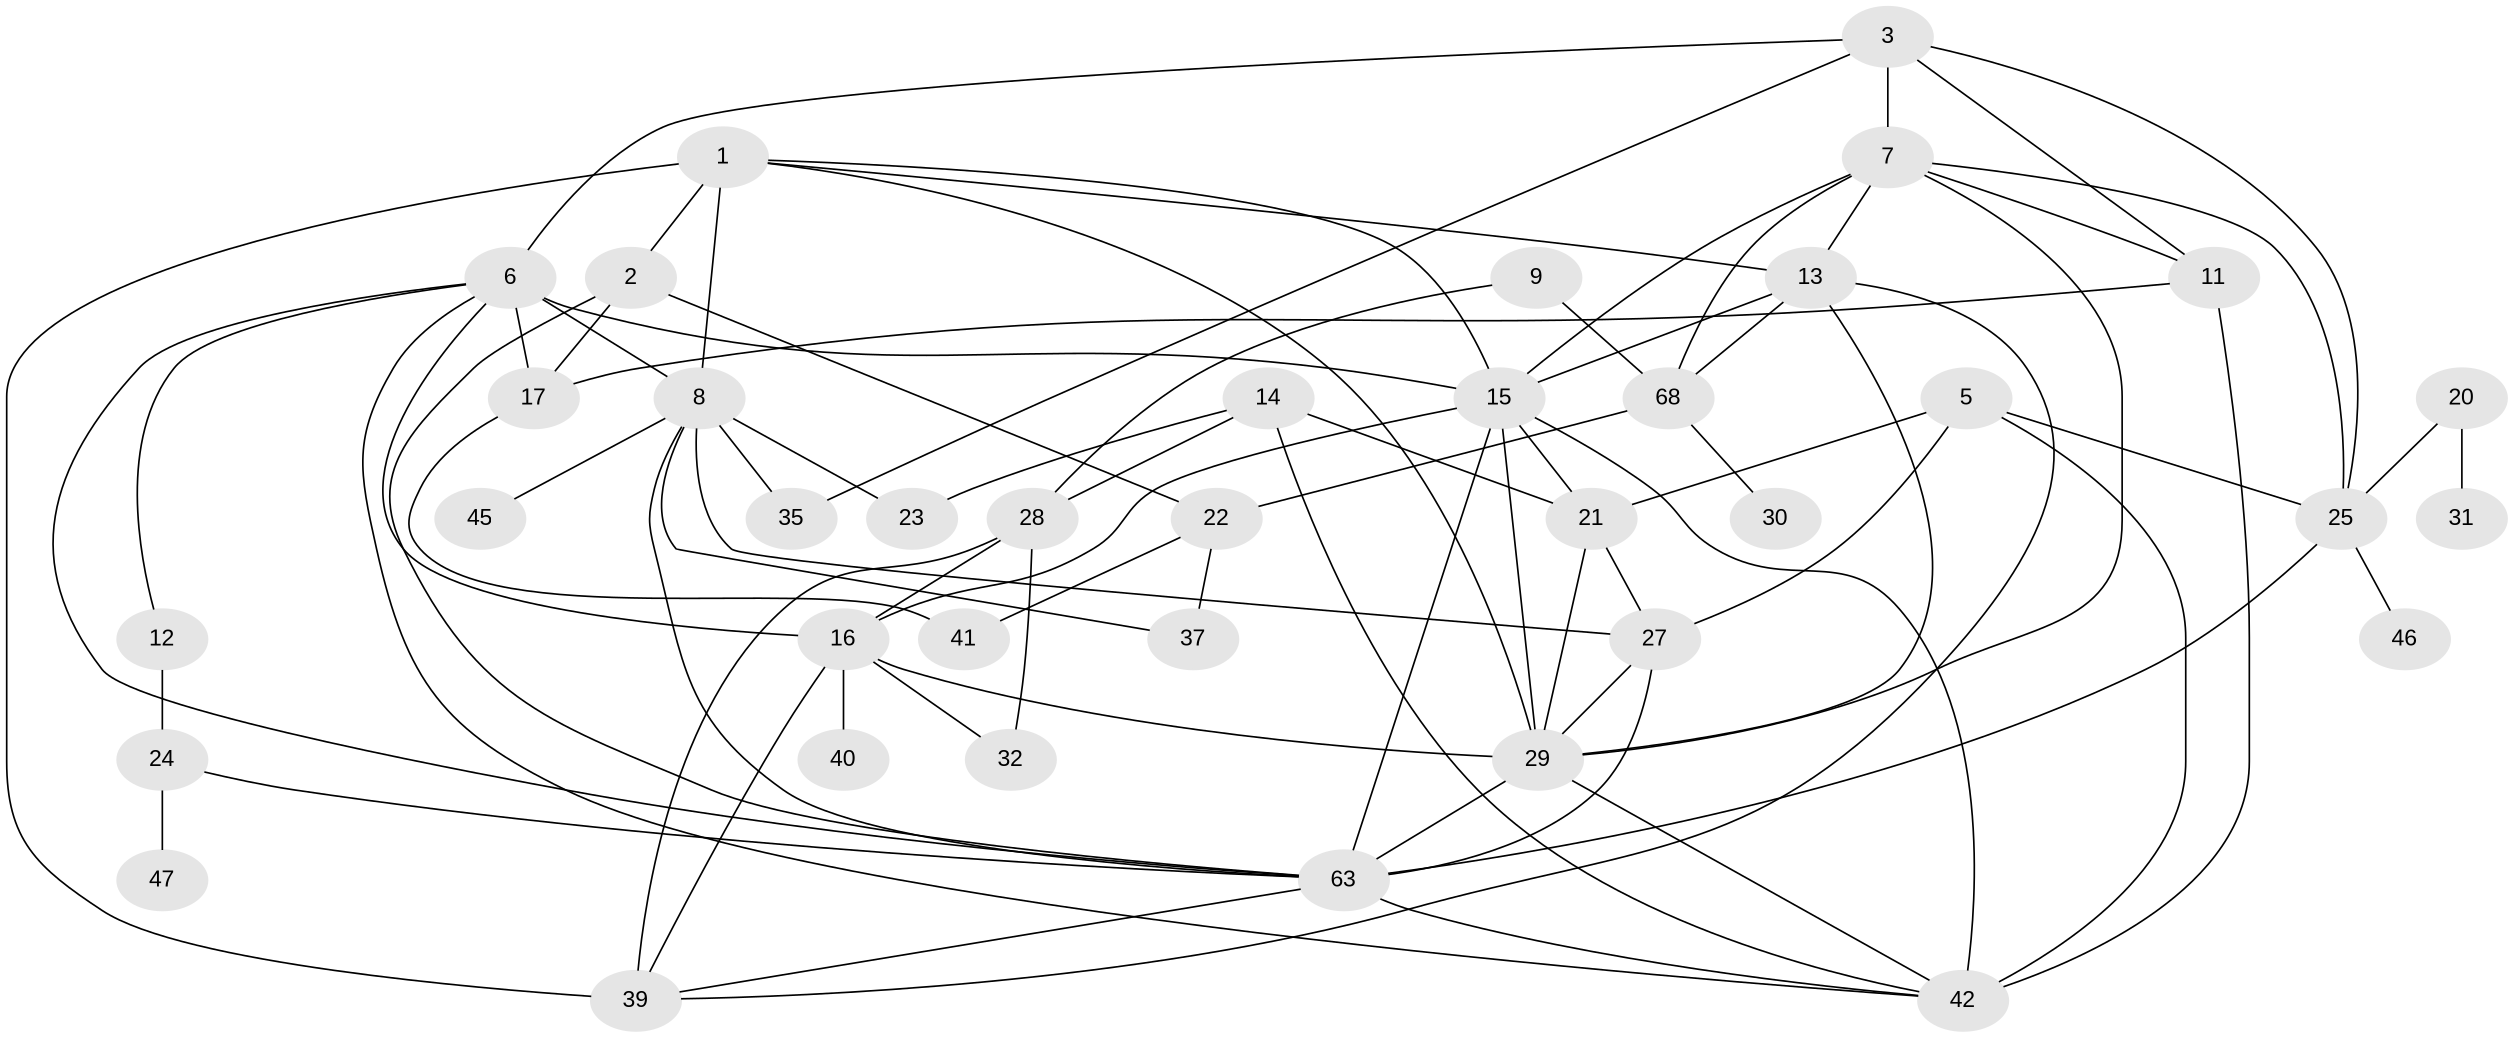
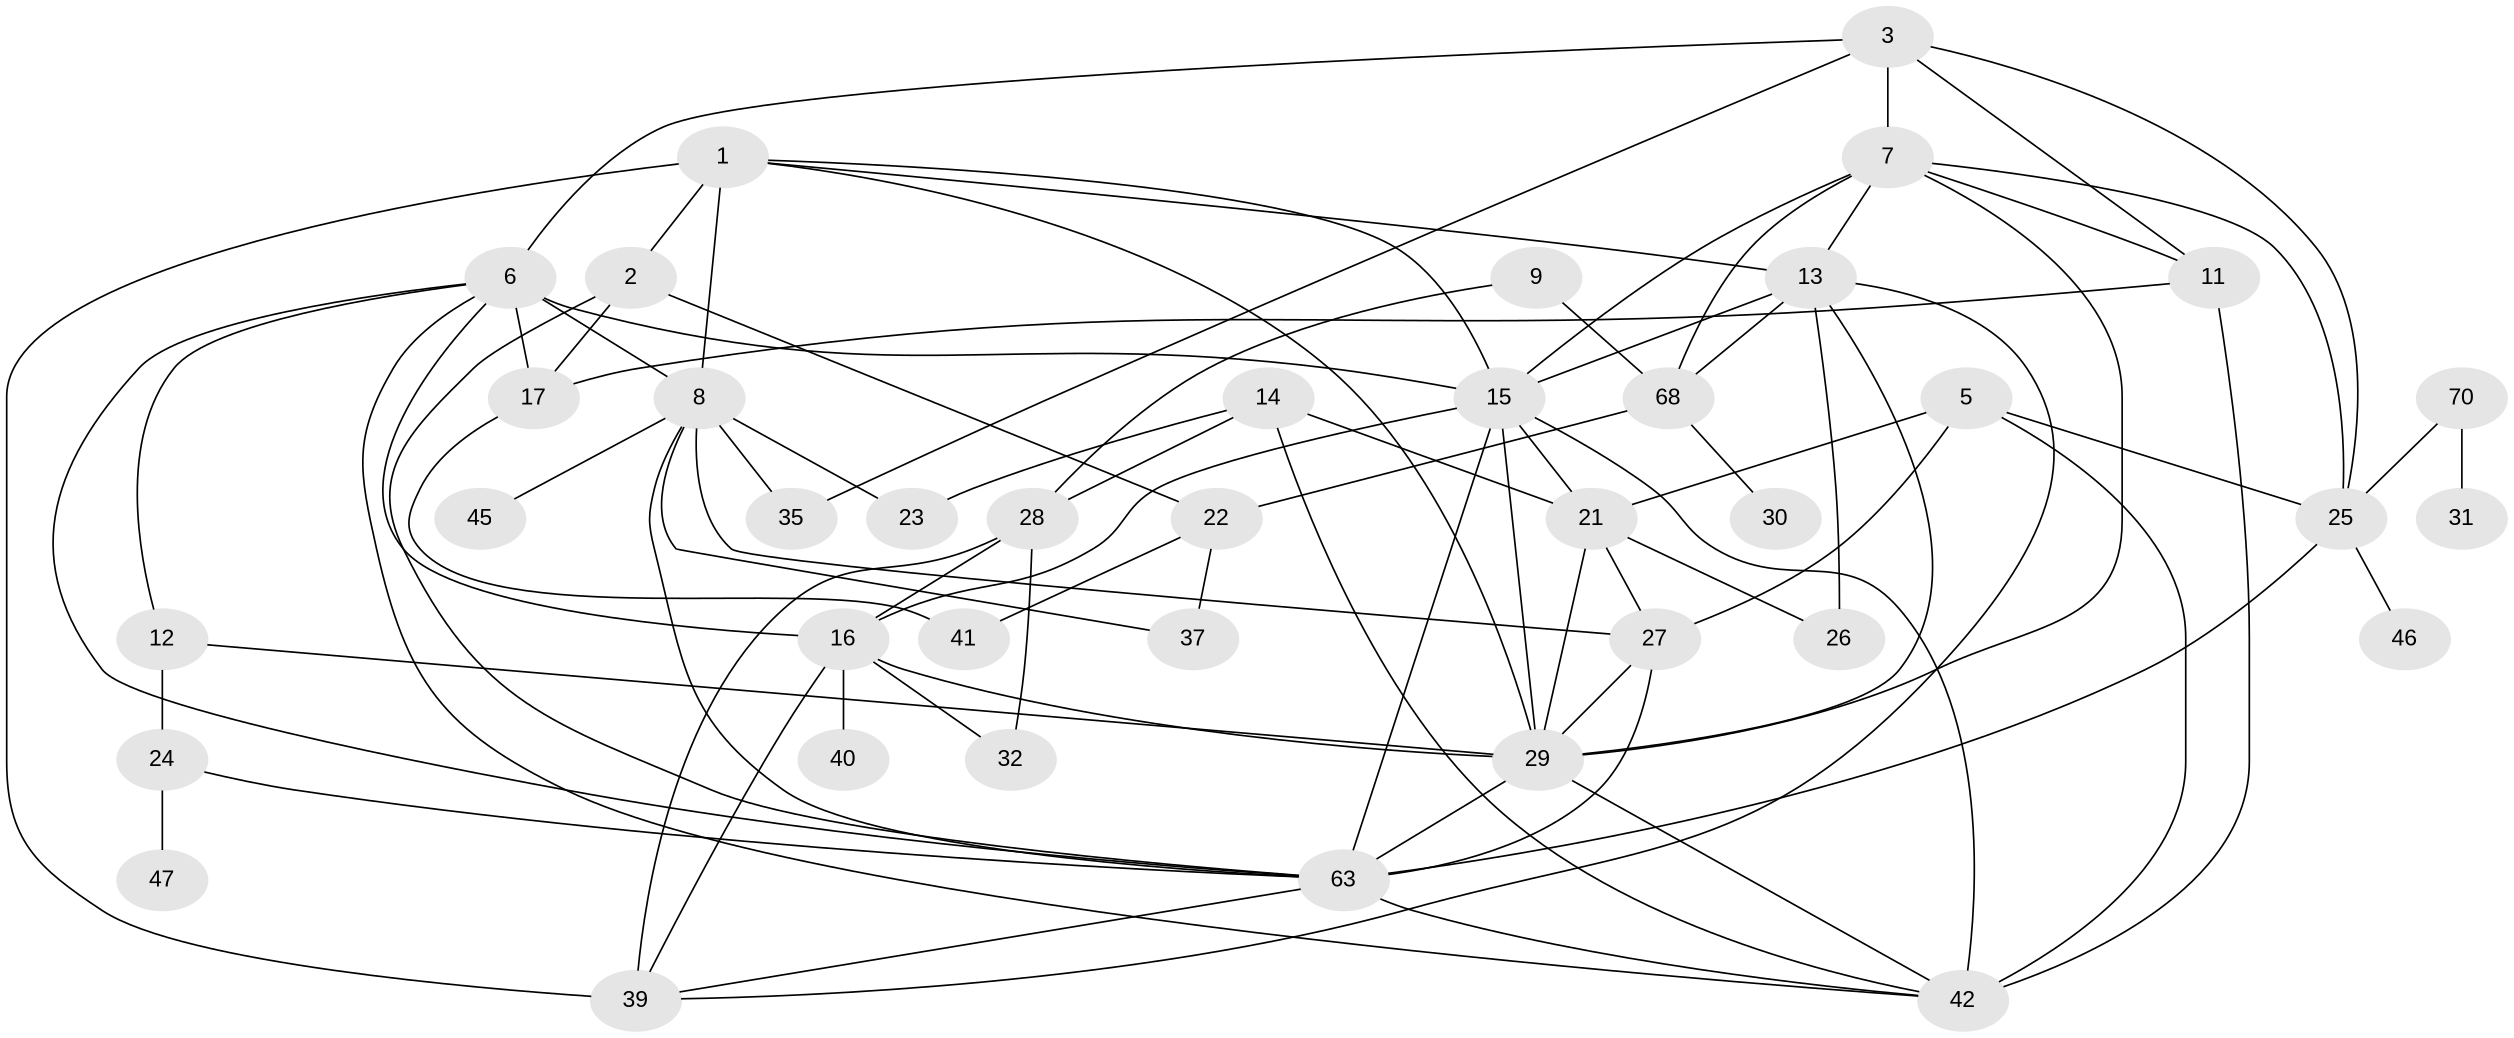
node "20": label "20" -> "70"
node "26": added
edge "12" -- "29": added
